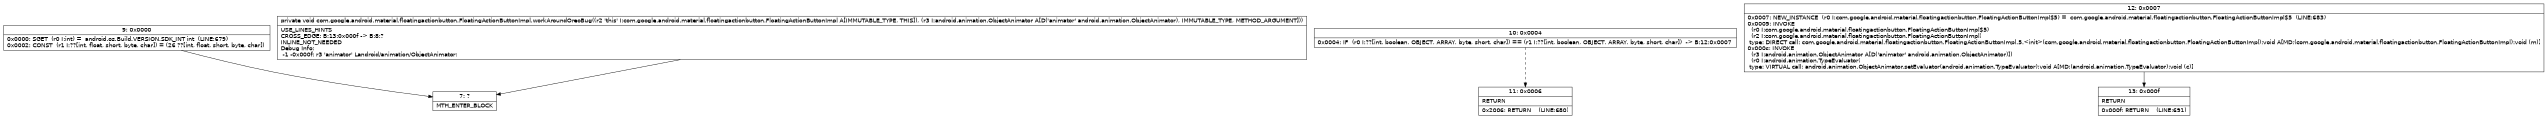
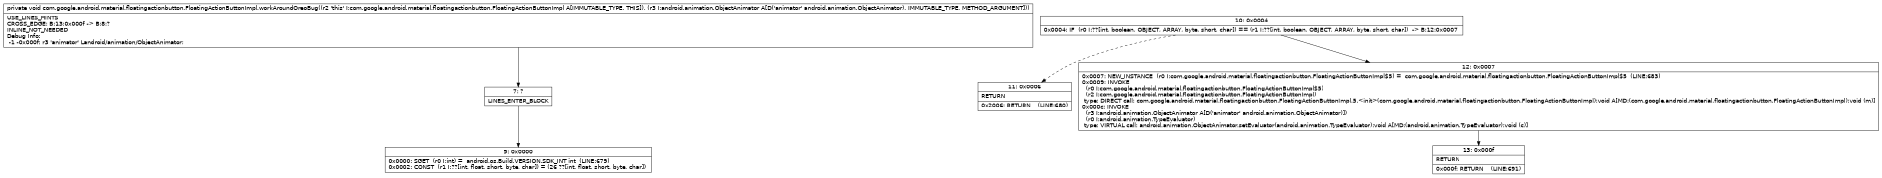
edge "10: 0x0004" -> "12: 0x0007": added
edge "9: 0x0000" -> "7: ?": reversed
node "7: ?": text "MTH_ENTER_BLOCK" -> "LINES_ENTER_BLOCK"
